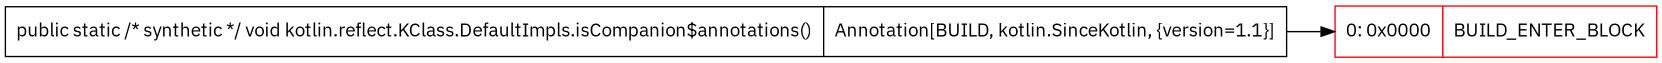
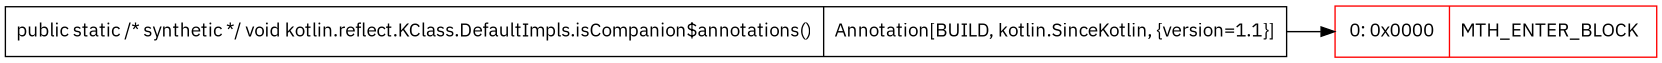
node "0: 0x0000": text "BUILD_ENTER_BLOCK" -> "MTH_ENTER_BLOCK"
